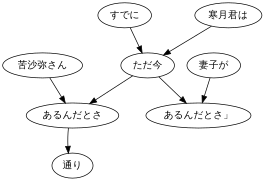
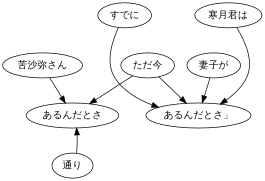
edge "すでに" -> "ただ今": now "すでに" -> "あるんだとさ」"
edge "寒月君は" -> "ただ今": now "寒月君は" -> "あるんだとさ」"
edge "あるんだとさ" -> "通り": reversed
